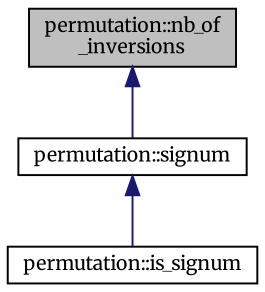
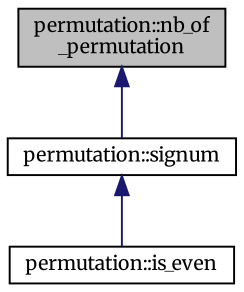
node "permutation::nb_of _inversions": label "permutation::nb_of _inversions" -> "permutation::nb_of _permutation"
node "permutation::is_signum": label "permutation::is_signum" -> "permutation::is_even"
